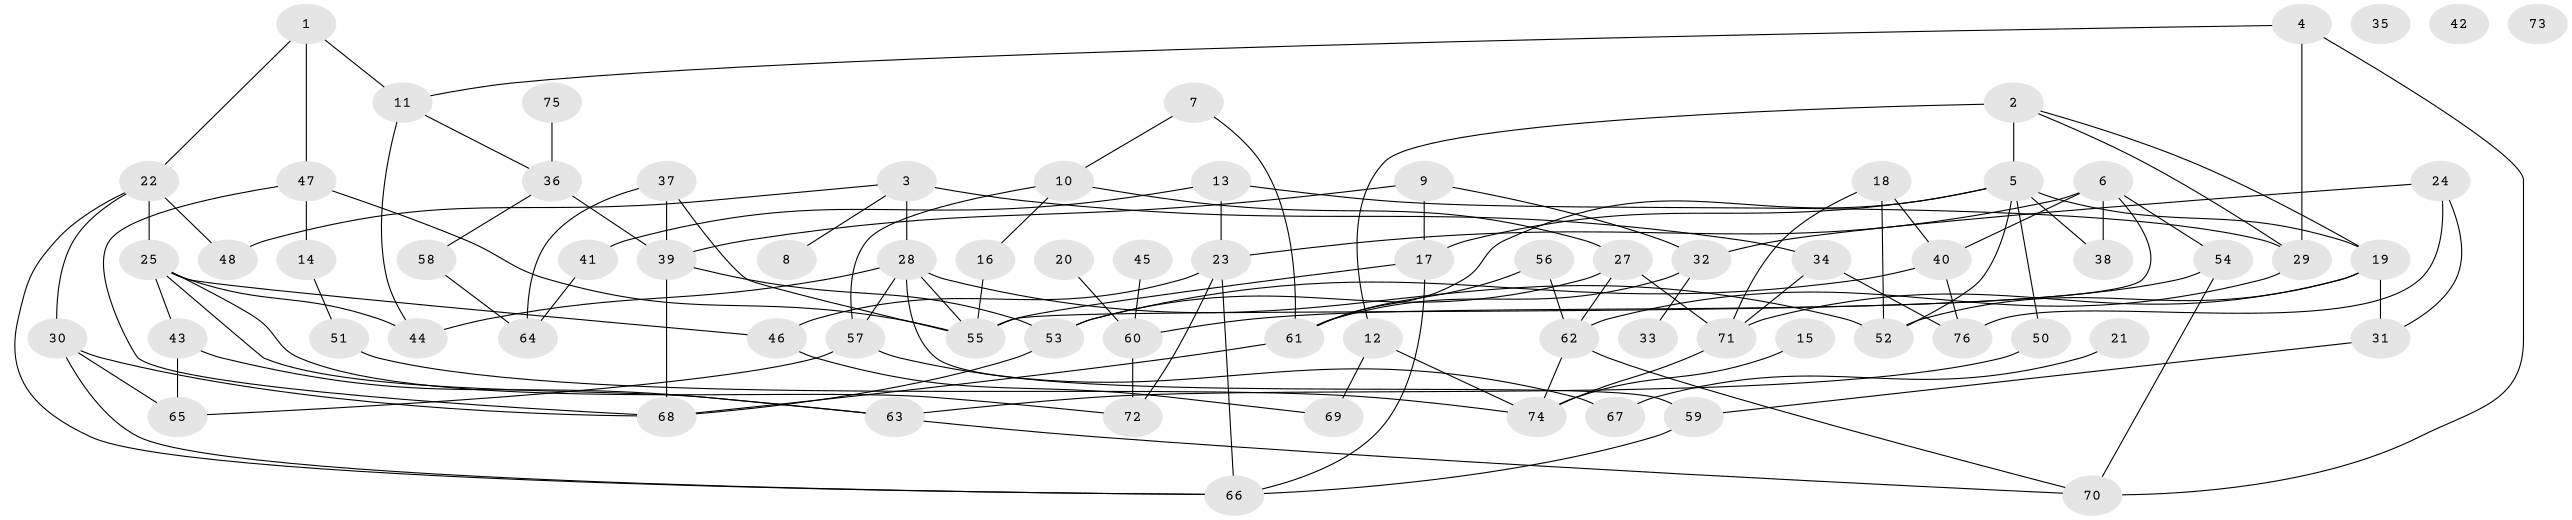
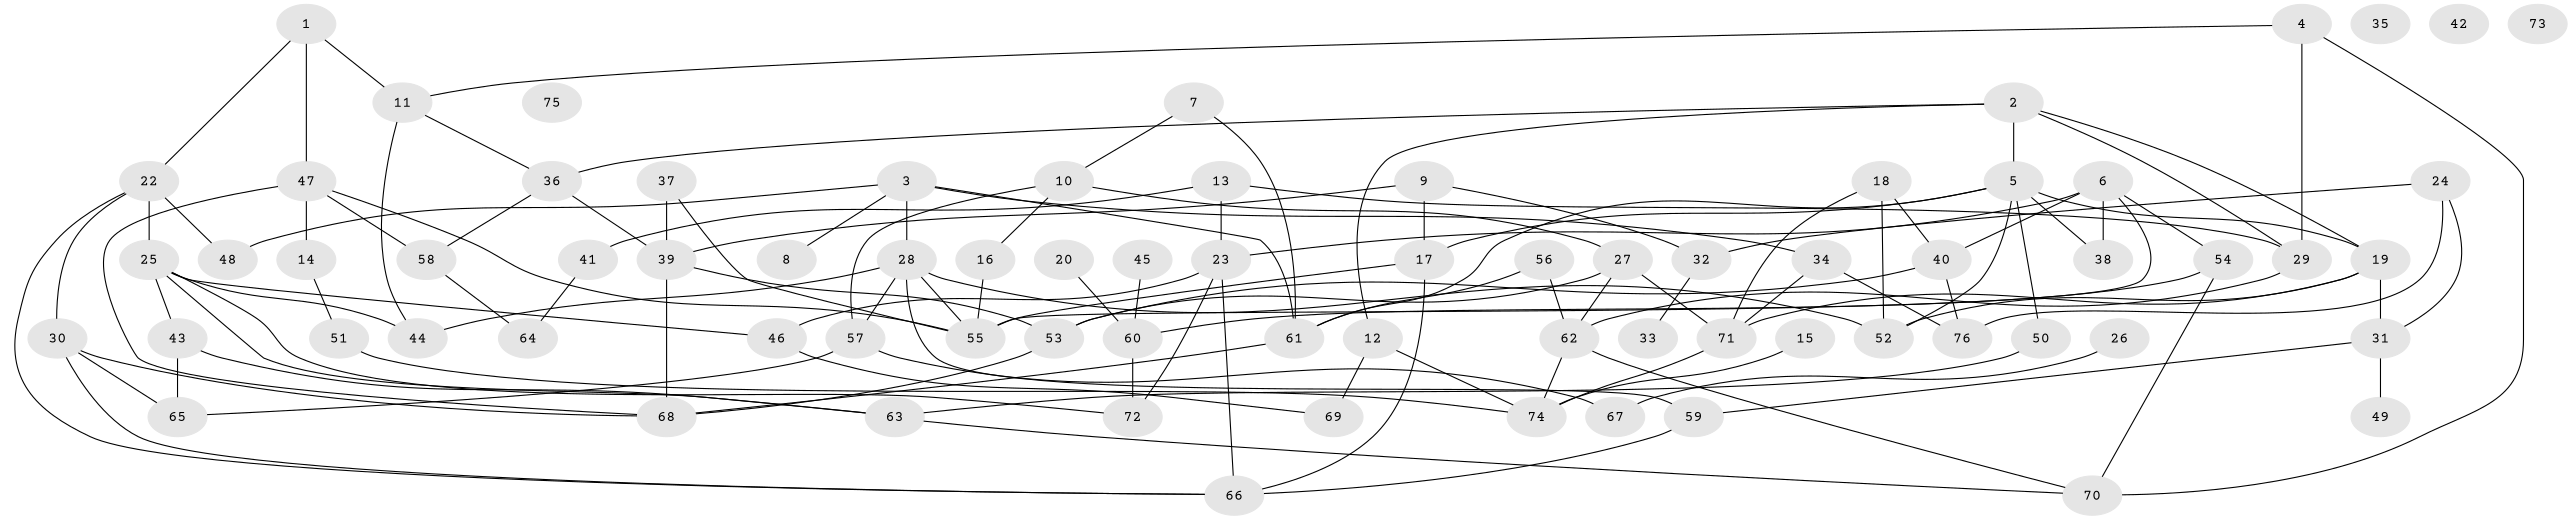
edge "75" -- "36": now "2" -- "36"
edge "47" -- "58": added
edge "37" -- "64": removed
edge "32" -- "61": now "3" -- "61"
node "21": label "21" -> "26"
node "49": added
